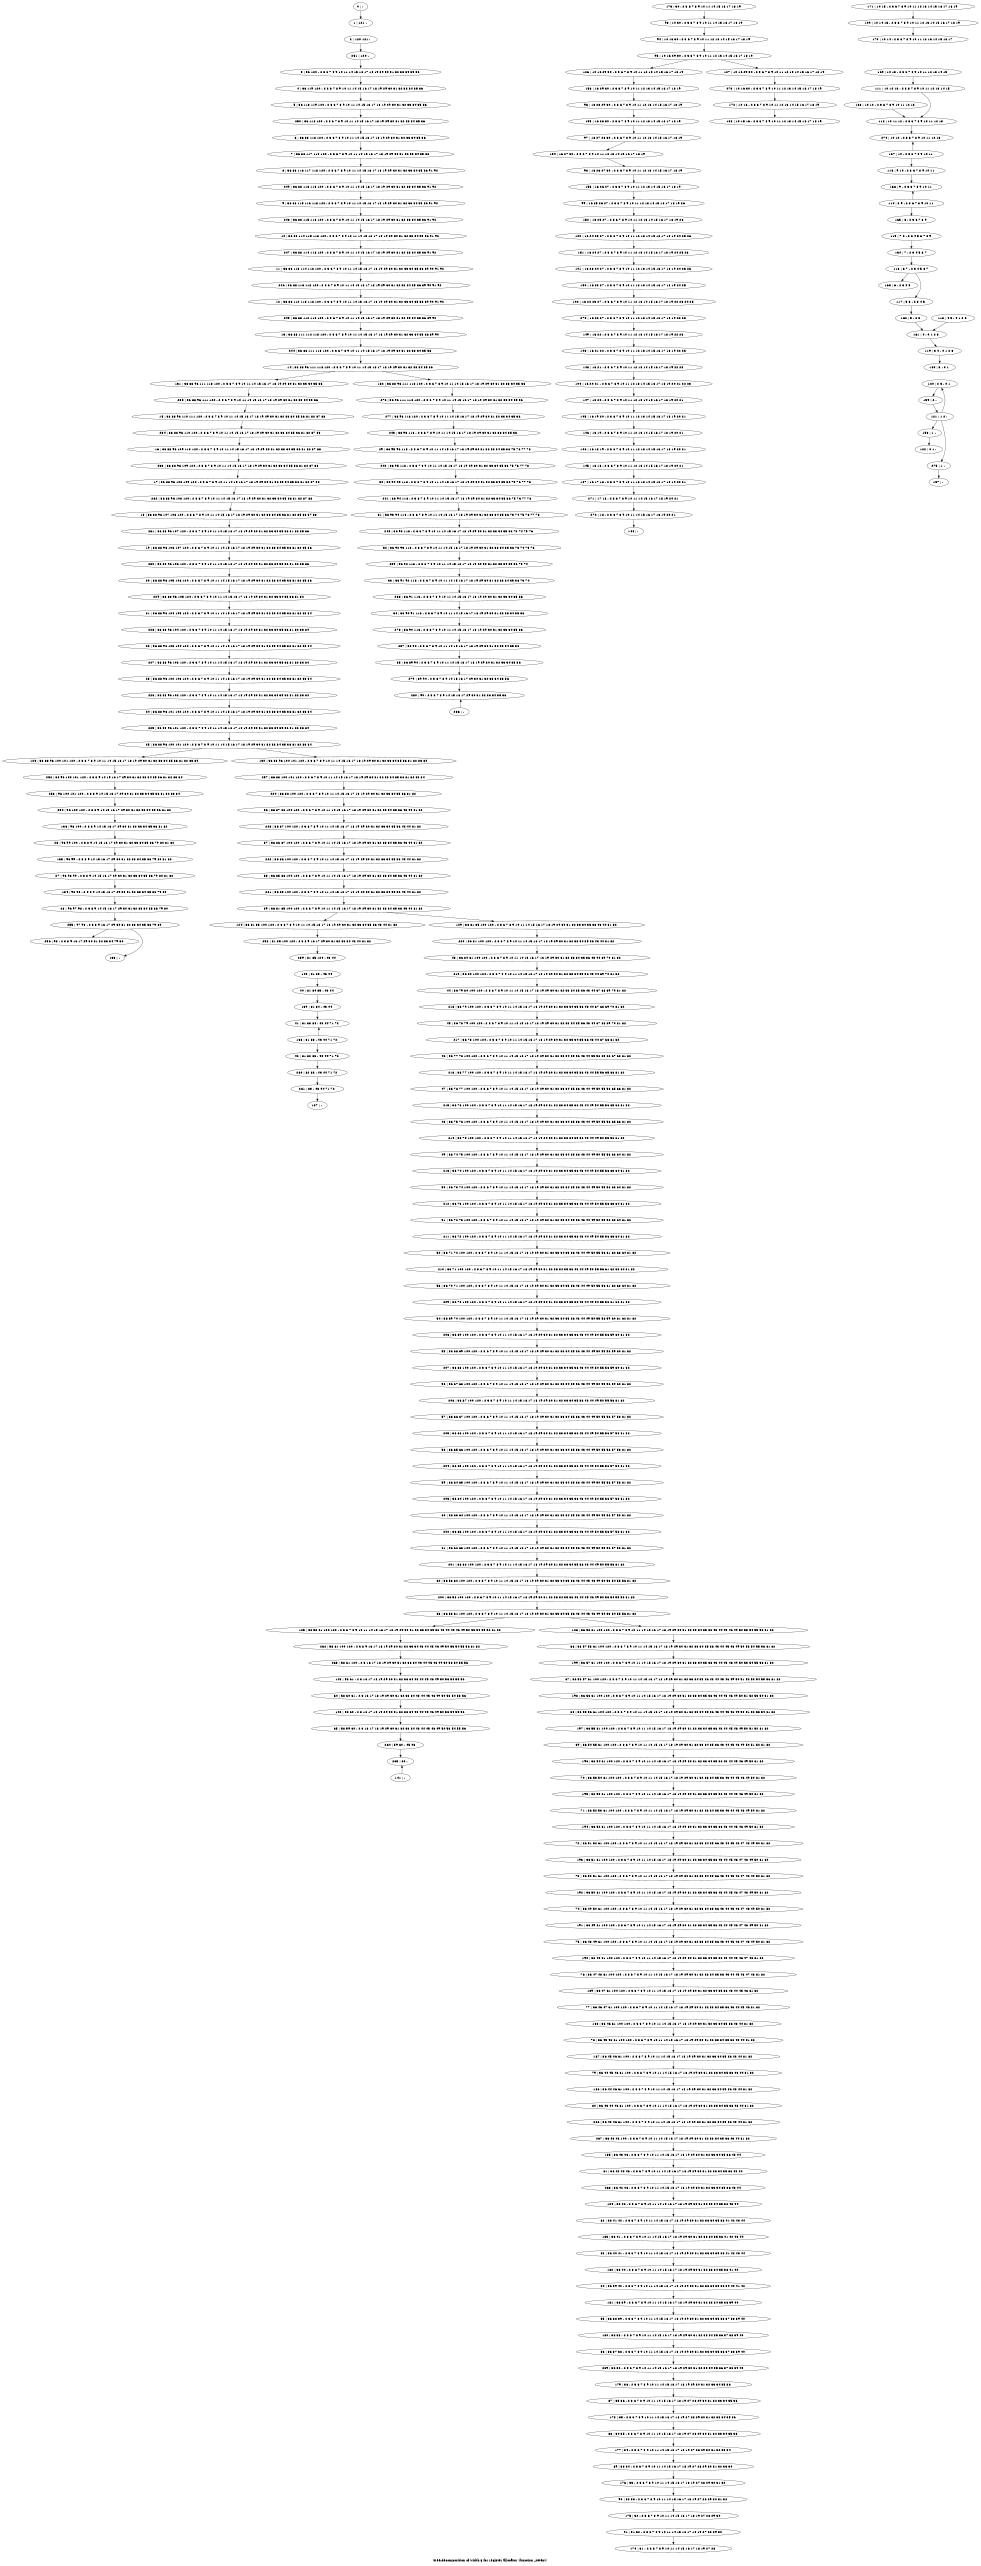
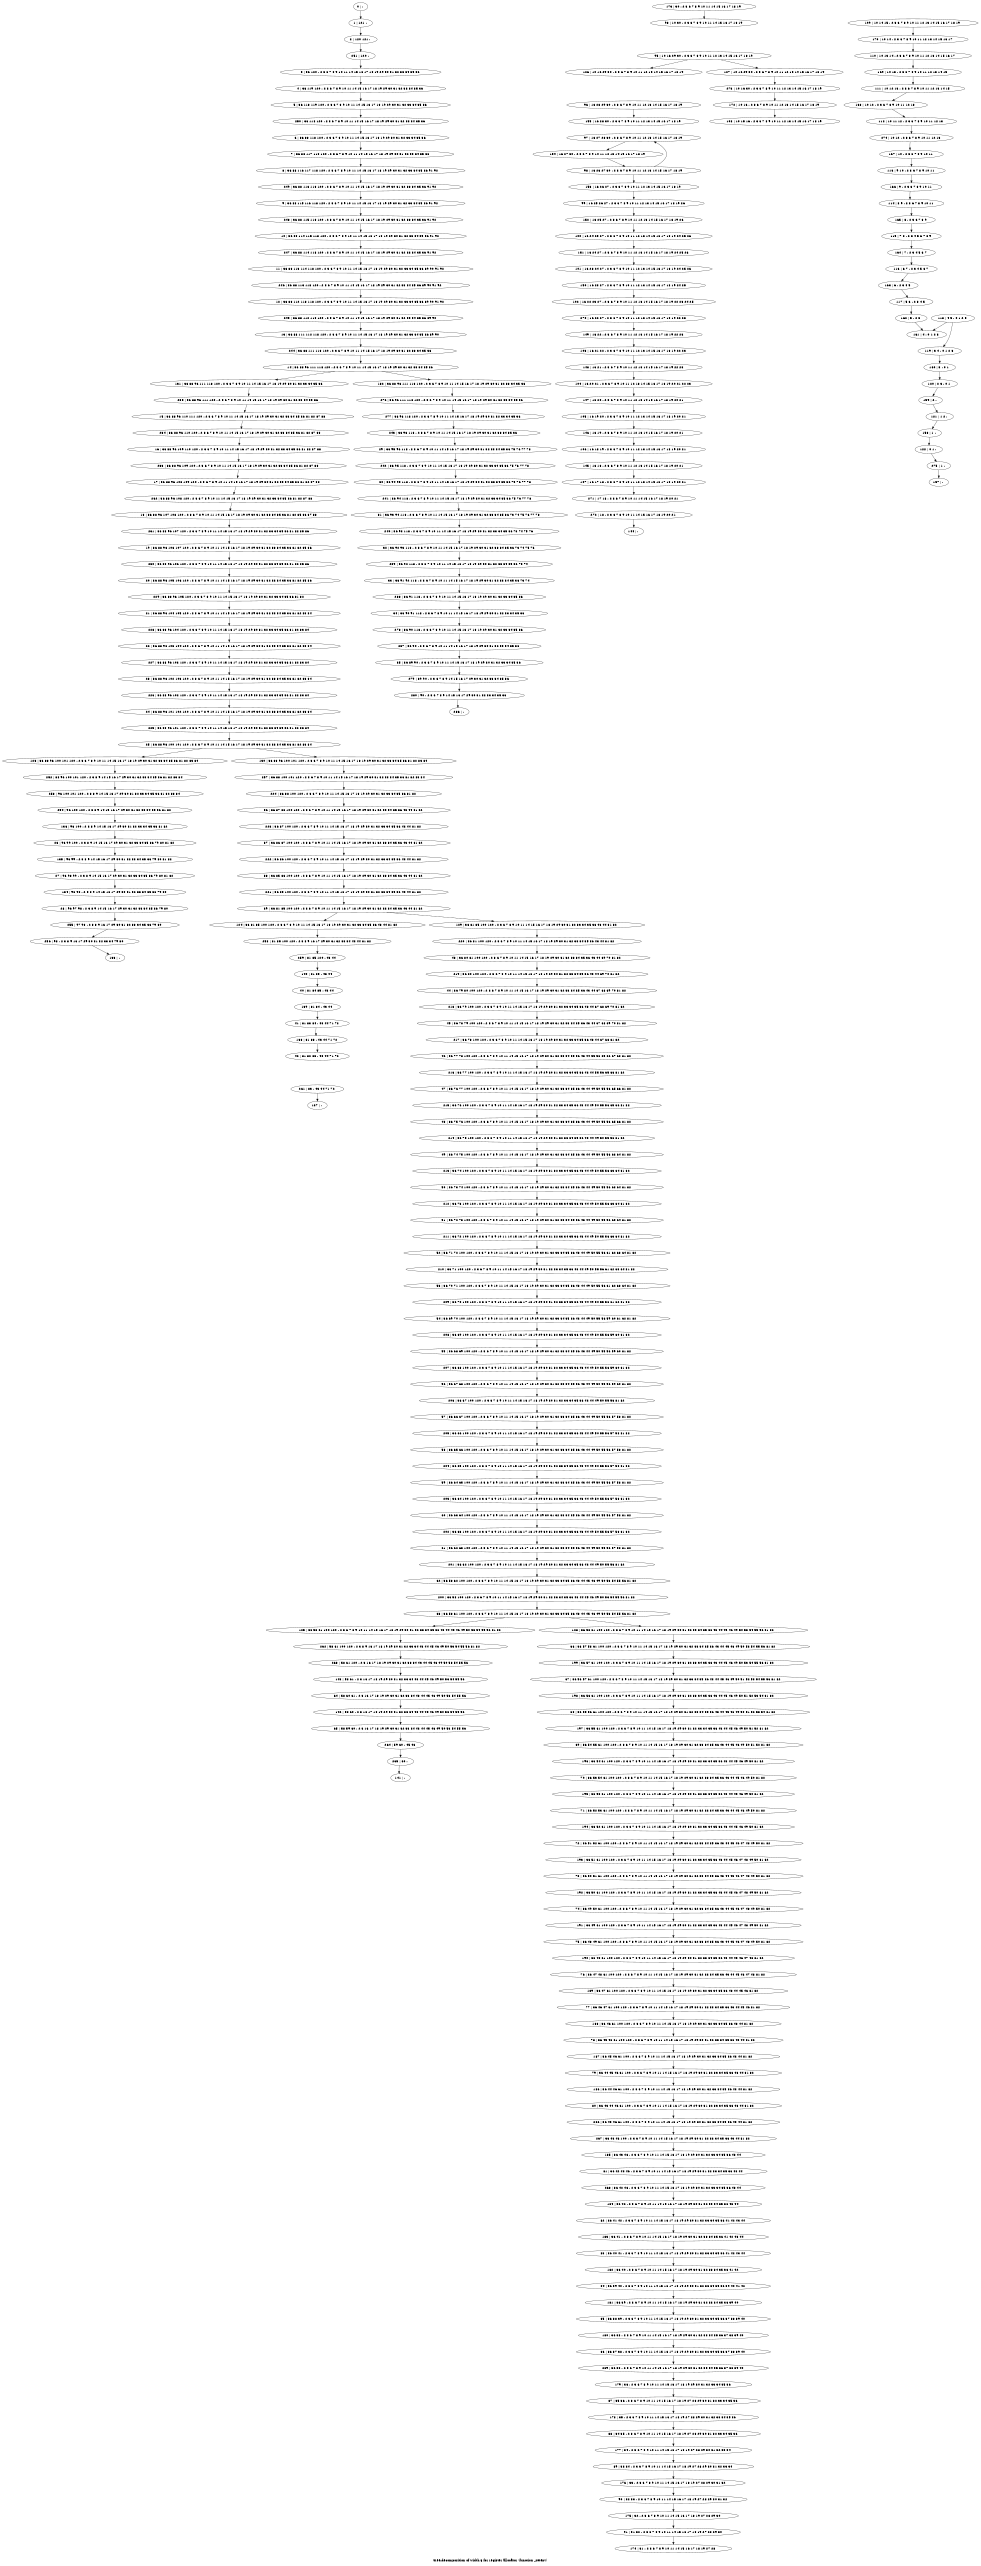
node "171 | 10 15 : 2 3 6 7 8 9 10 11 12 13 14 15 16 17 18 19": removed
edge "1 | 121 :" -> "2 | 120 121 :": added
node "94 | 10 16 30 : 2 3 6 7 8 9 10 11 12 13 14 15 16 17 18 19": removed
node "110 | 10 13 14 : 2 3 6 7 8 9 10 11 12 13 14 15 16 17": added
node "156 | 16 29 30 : 2 3 6 7 8 9 10 11 12 13 14 15 16 17 18 19": removed
edge "111 | 10 12 13 : 2 3 6 7 8 9 10 11 12 13 14 15" -> "112 | 10 11 12 : 2 3 6 7 8 9 10 11 12 13": now "111 | 10 12 13 : 2 3 6 7 8 9 10 11 12 13 14 15" -> "168 | 10 12 : 2 3 6 7 8 9 10 11 12 13"
edge "155 | 16 28 30 : 2 3 6 7 8 9 10 11 12 13 14 15 16 17 18 19" -> "97 | 16 27 28 30 : 2 3 6 7 8 9 10 11 12 13 14 15 16 17 18 19": now "98 | 16 26 27 30 : 2 3 6 7 8 9 10 11 12 13 14 15 16 17 18 19" -> "97 | 16 27 28 30 : 2 3 6 7 8 9 10 11 12 13 14 15 16 17 18 19"
edge "167 | 10 : 2 3 6 7 8 9 10 11" -> "274 | 10 12 : 2 3 6 7 8 9 10 11 12 13": reversed
edge "114 | 8 9 : 2 3 6 7 8 9 10 11" -> "166 | 9 : 2 3 6 7 8 9 10 11": reversed
edge "165 | 8 : 2 3 6 7 8 9" -> "115 | 7 8 : 2 3 4 5 6 7 8 9": added
edge "116 | 6 7 : 2 3 4 5 6 7" -> "117 | 5 6 : 2 3 4 5": now "163 | 6 : 2 3 4 5" -> "117 | 5 6 : 2 3 4 5"
edge "161 | 4 : 0 1 2 3" -> "119 | 3 4 : 0 1 2 3": now "118 | 4 5 : 0 1 2 3" -> "119 | 3 4 : 0 1 2 3"
edge "121 | 1 2 :" -> "120 | 2 3 : 0 1": now "160 | 3 : 0 1" -> "120 | 2 3 : 0 1"
edge "121 | 1 2 :" -> "275 | 1 :": now "122 | 0 1 :" -> "275 | 1 :"
edge "271 | 17 18 : 2 3 6 7 8 9 10 11 14 15 16 17 18 19 20 21" -> "272 | 18 : 2 3 6 7 8 9 10 11 14 15 16 17 18 19 20 21": removed
edge "236 | :" -> "280 | 90 : 2 3 6 7 8 9 14 15 16 17 29 30 31 32 33 34 35 36": reversed
edge "255 | 97 98 : 2 3 8 9 16 17 29 30 31 32 33 34 35 36 79 80" -> "133 | :": now "256 | 98 : 2 3 8 9 16 17 29 30 31 32 33 34 79 80" -> "133 | :"
edge "259 | 81 85 120 : 43 44" -> "140 | 81 85 : 43 44": added
edge "40 | 81 84 85 : 43 44" -> "139 | 81 84 : 43 44": removed
edge "138 | 81 83 : 43 44 71 72" -> "41 | 81 83 84 : 43 44 71 72": reversed
node "260 | 82 83 : 43 44 71 72": removed
edge "141 | :" -> "265 | 60 :": reversed
edge "175 | 32 : 2 3 6 7 8 9 10 11 14 15 16 17 18 19 27 28 29 30" -> "91 | 31 32 : 2 3 6 7 8 9 10 11 14 15 16 17 18 19 27 28 29 30": added
